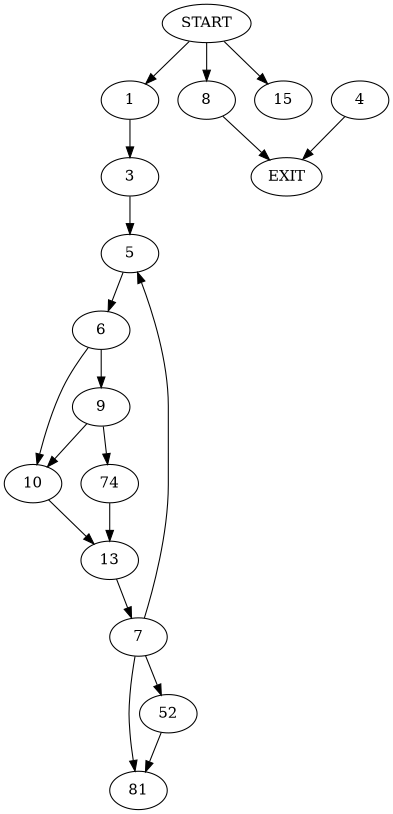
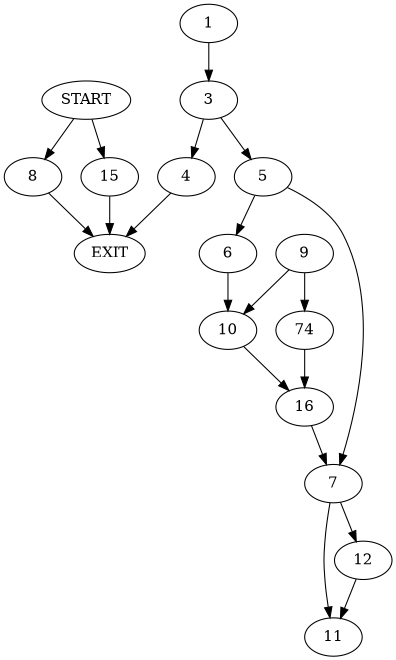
edge "START" -> "1": removed
edge "3" -> "4": added
edge "15" -> "EXIT": added
edge "6" -> "9": removed
edge "7" -> "5": reversed
node "13": label "13" -> "16"
node "52": label "52" -> "12"
node "81": label "81" -> "11"
